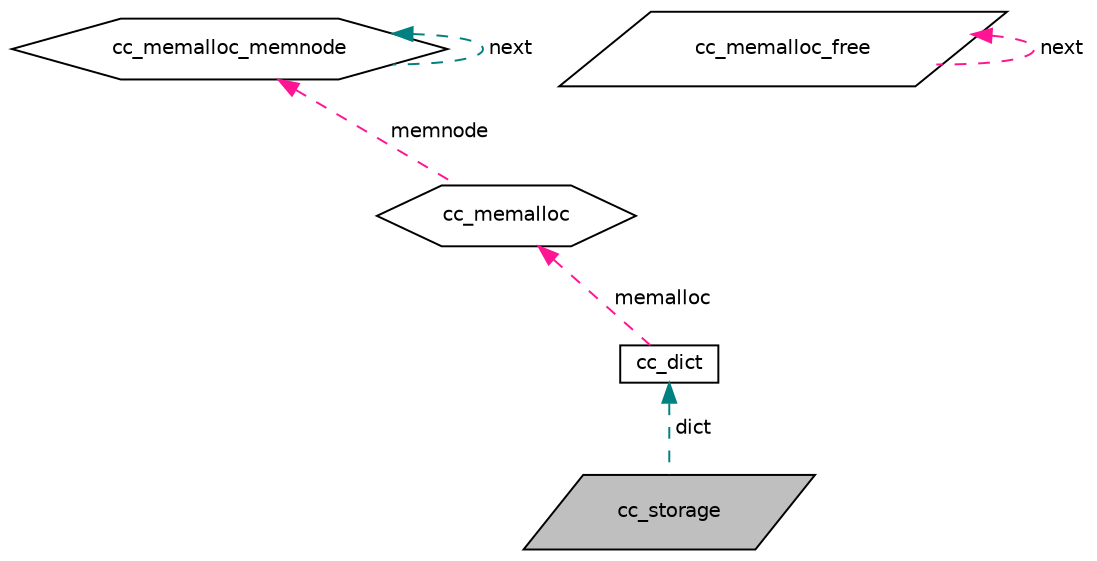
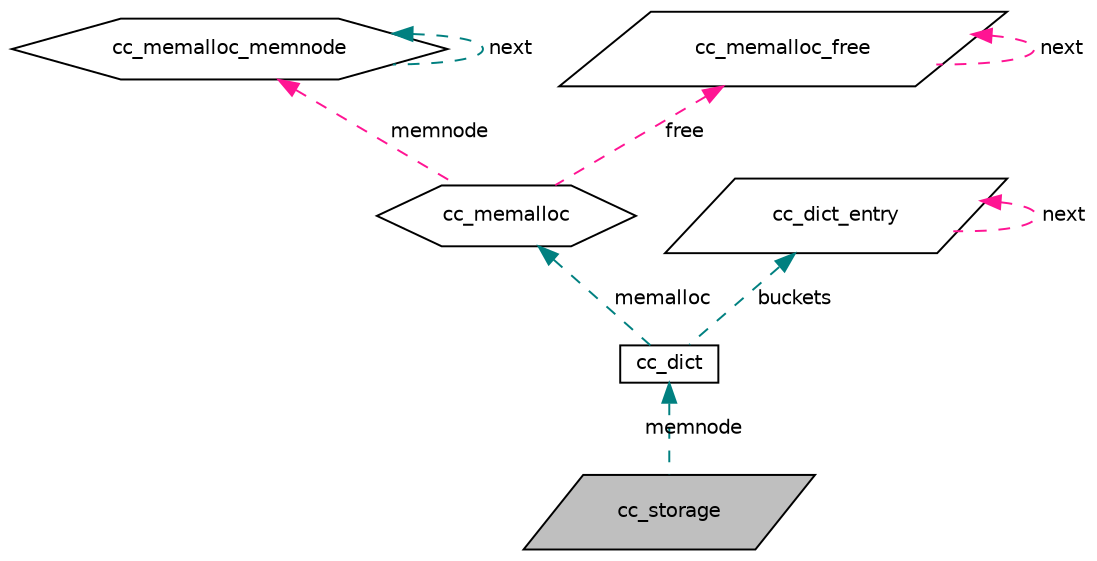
edge "cc_memalloc" -> "cc_memalloc_free": added, label "free"
node "cc_dict_entry": added
edge "cc_dict" -> "cc_memalloc": color deeppink -> teal
edge "cc_storage" -> "cc_dict": label " dict" -> " memnode"
